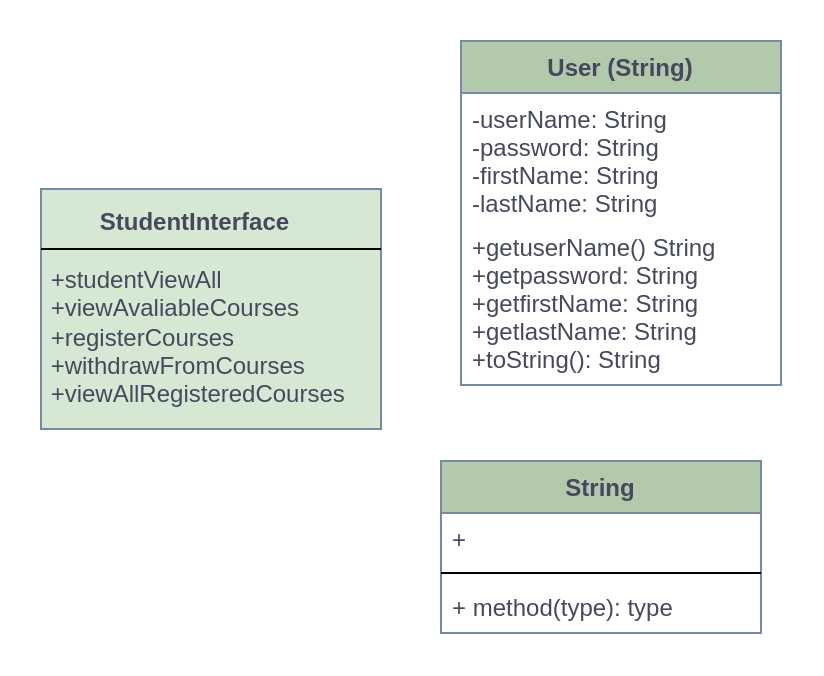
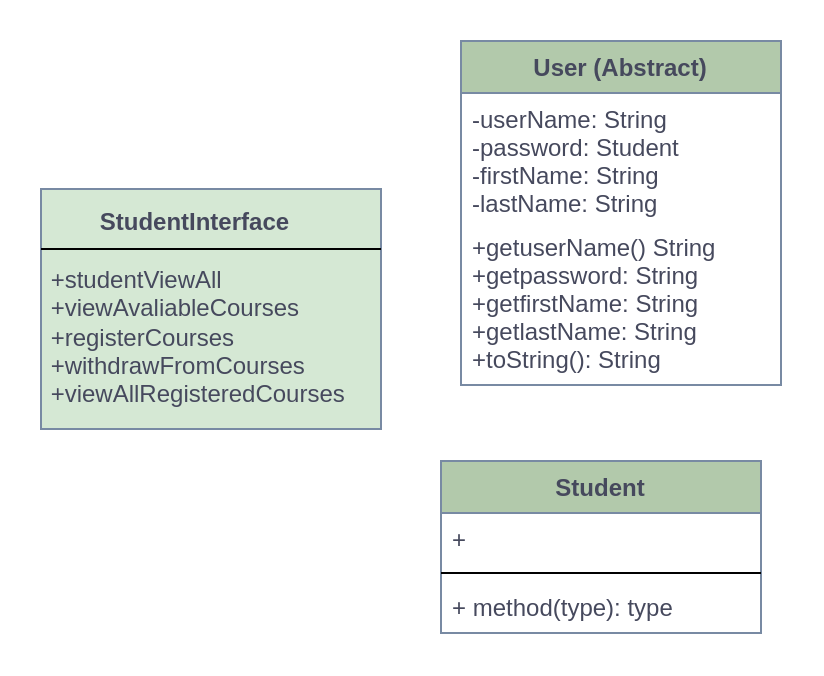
node "User (String)": label "User (String)" -> "User (Abstract)"
node "-userName: String -password: String -firstName: String -lastName: String": label "-userName: String -password: String -firstName: String -lastName: String" -> "-userName: String -password: Student -firstName: String -lastName: String"
node "String": label "String" -> "Student"
